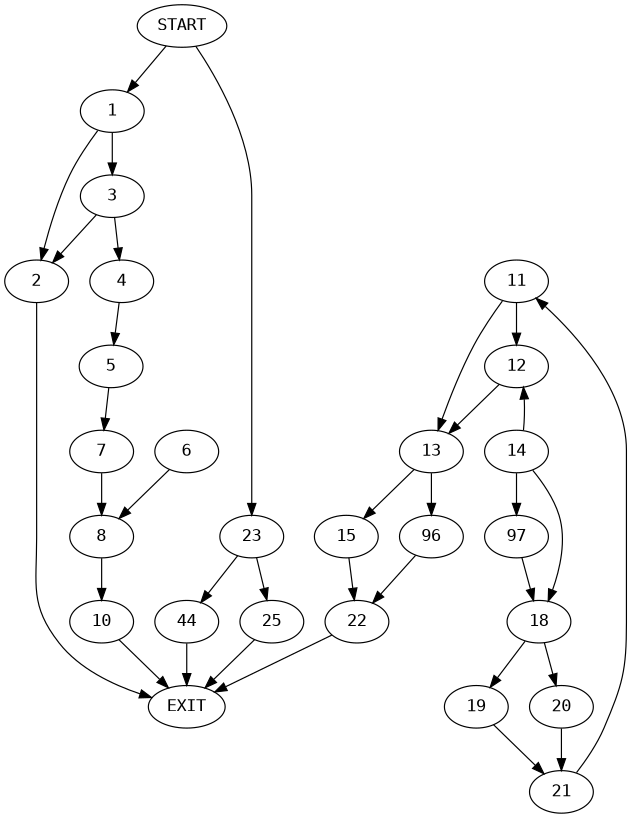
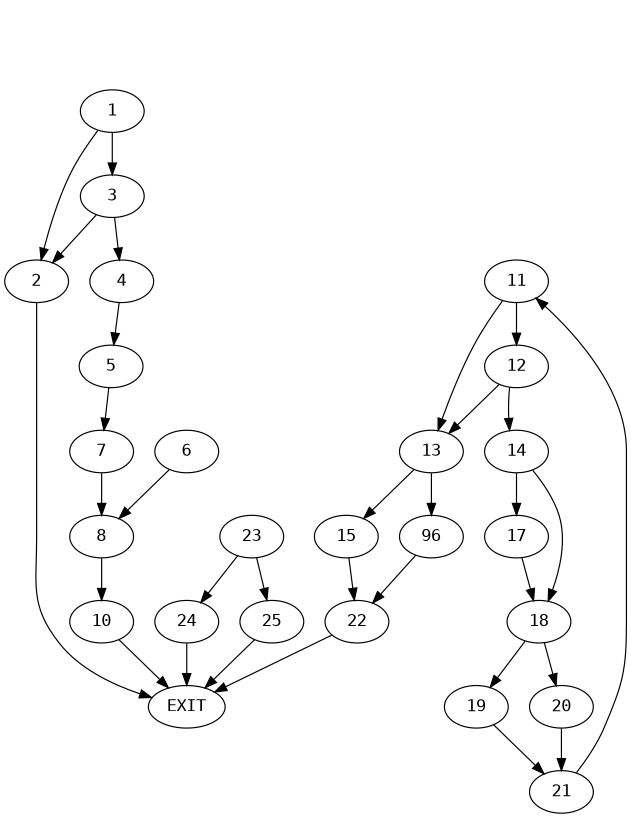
node "START": removed
edge "14" -> "12": reversed
node "97": label "97" -> "17"
node "44": label "44" -> "24"
